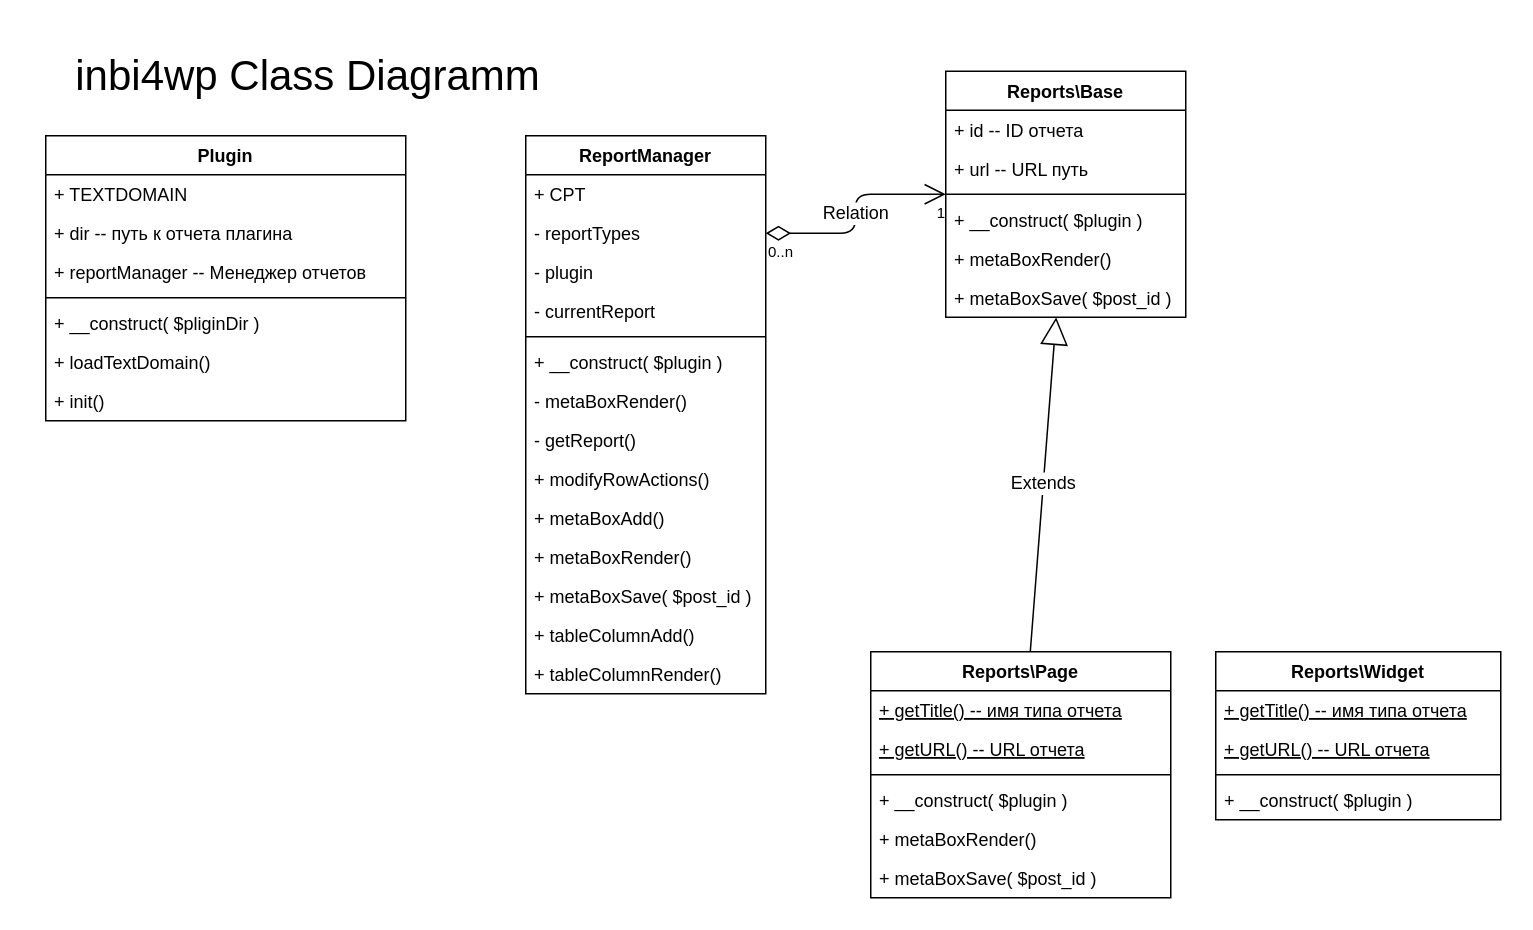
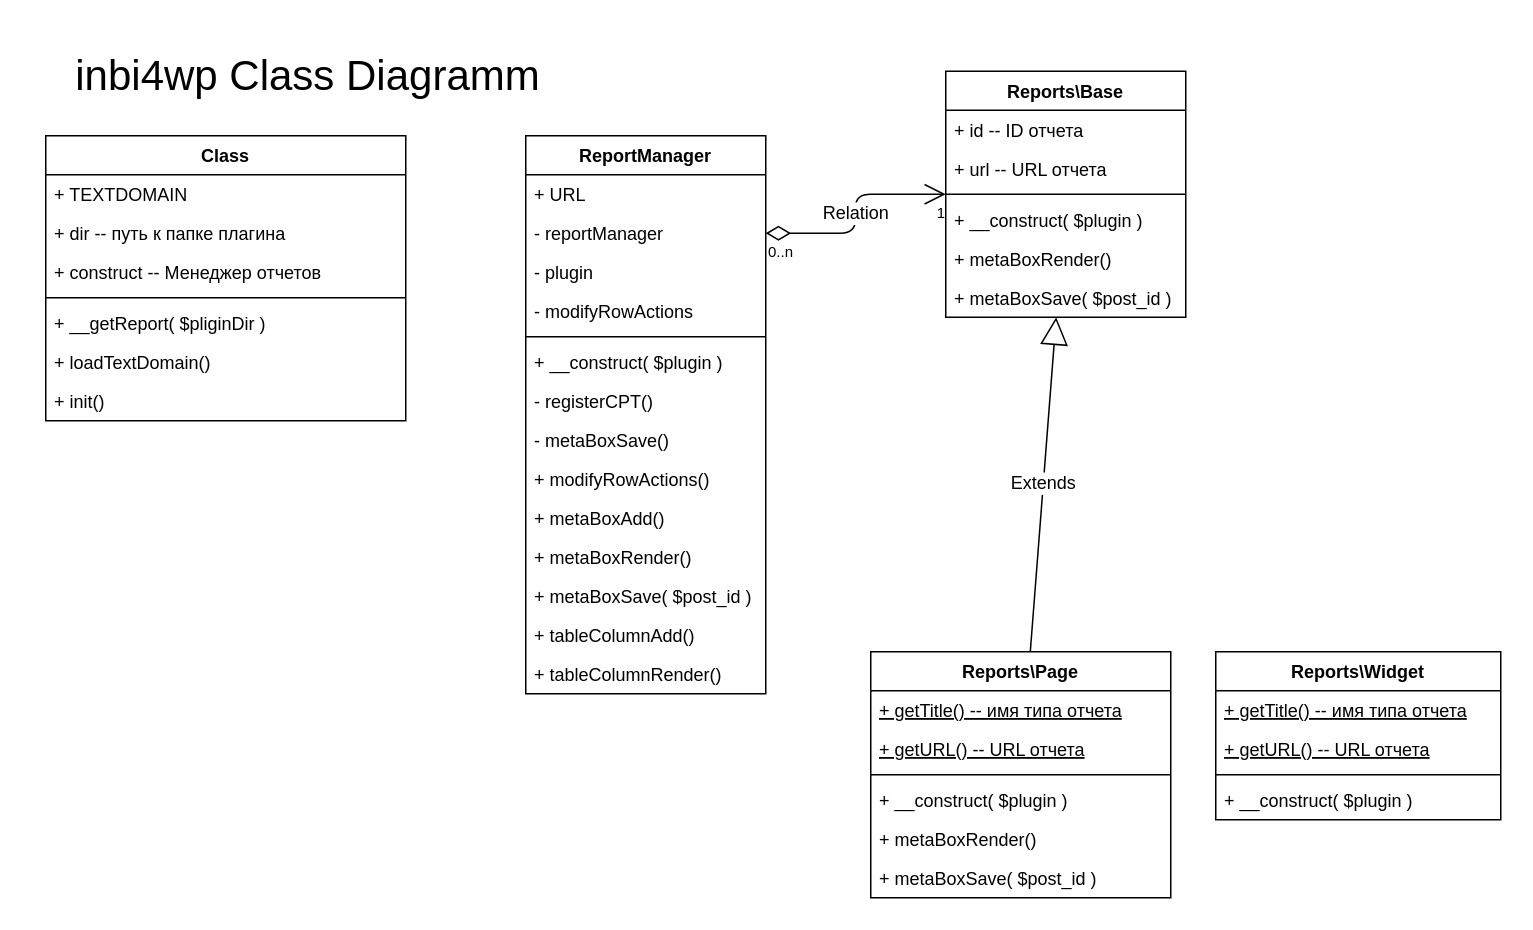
node "Plugin": label "Plugin" -> "Class"
node "+ url -- URL путь": label "+ url -- URL путь" -> "+ url -- URL отчета"
node "+ CPT": label "+ CPT" -> "+ URL"
node "+ dir -- путь к отчета плагина": label "+ dir -- путь к отчета плагина" -> "+ dir -- путь к папке плагина"
node "- reportTypes": label "- reportTypes" -> "- reportManager"
node "+ reportManager -- Менеджер отчетов": label "+ reportManager -- Менеджер отчетов" -> "+ construct -- Менеджер отчетов"
node "- currentReport": label "- currentReport" -> "- modifyRowActions"
node "+ __construct( $pliginDir )": label "+ __construct( $pliginDir )" -> "+ __getReport( $pliginDir )"
node "- metaBoxRender()": label "- metaBoxRender()" -> "- registerCPT()"
node "- getReport()": label "- getReport()" -> "- metaBoxSave()"
